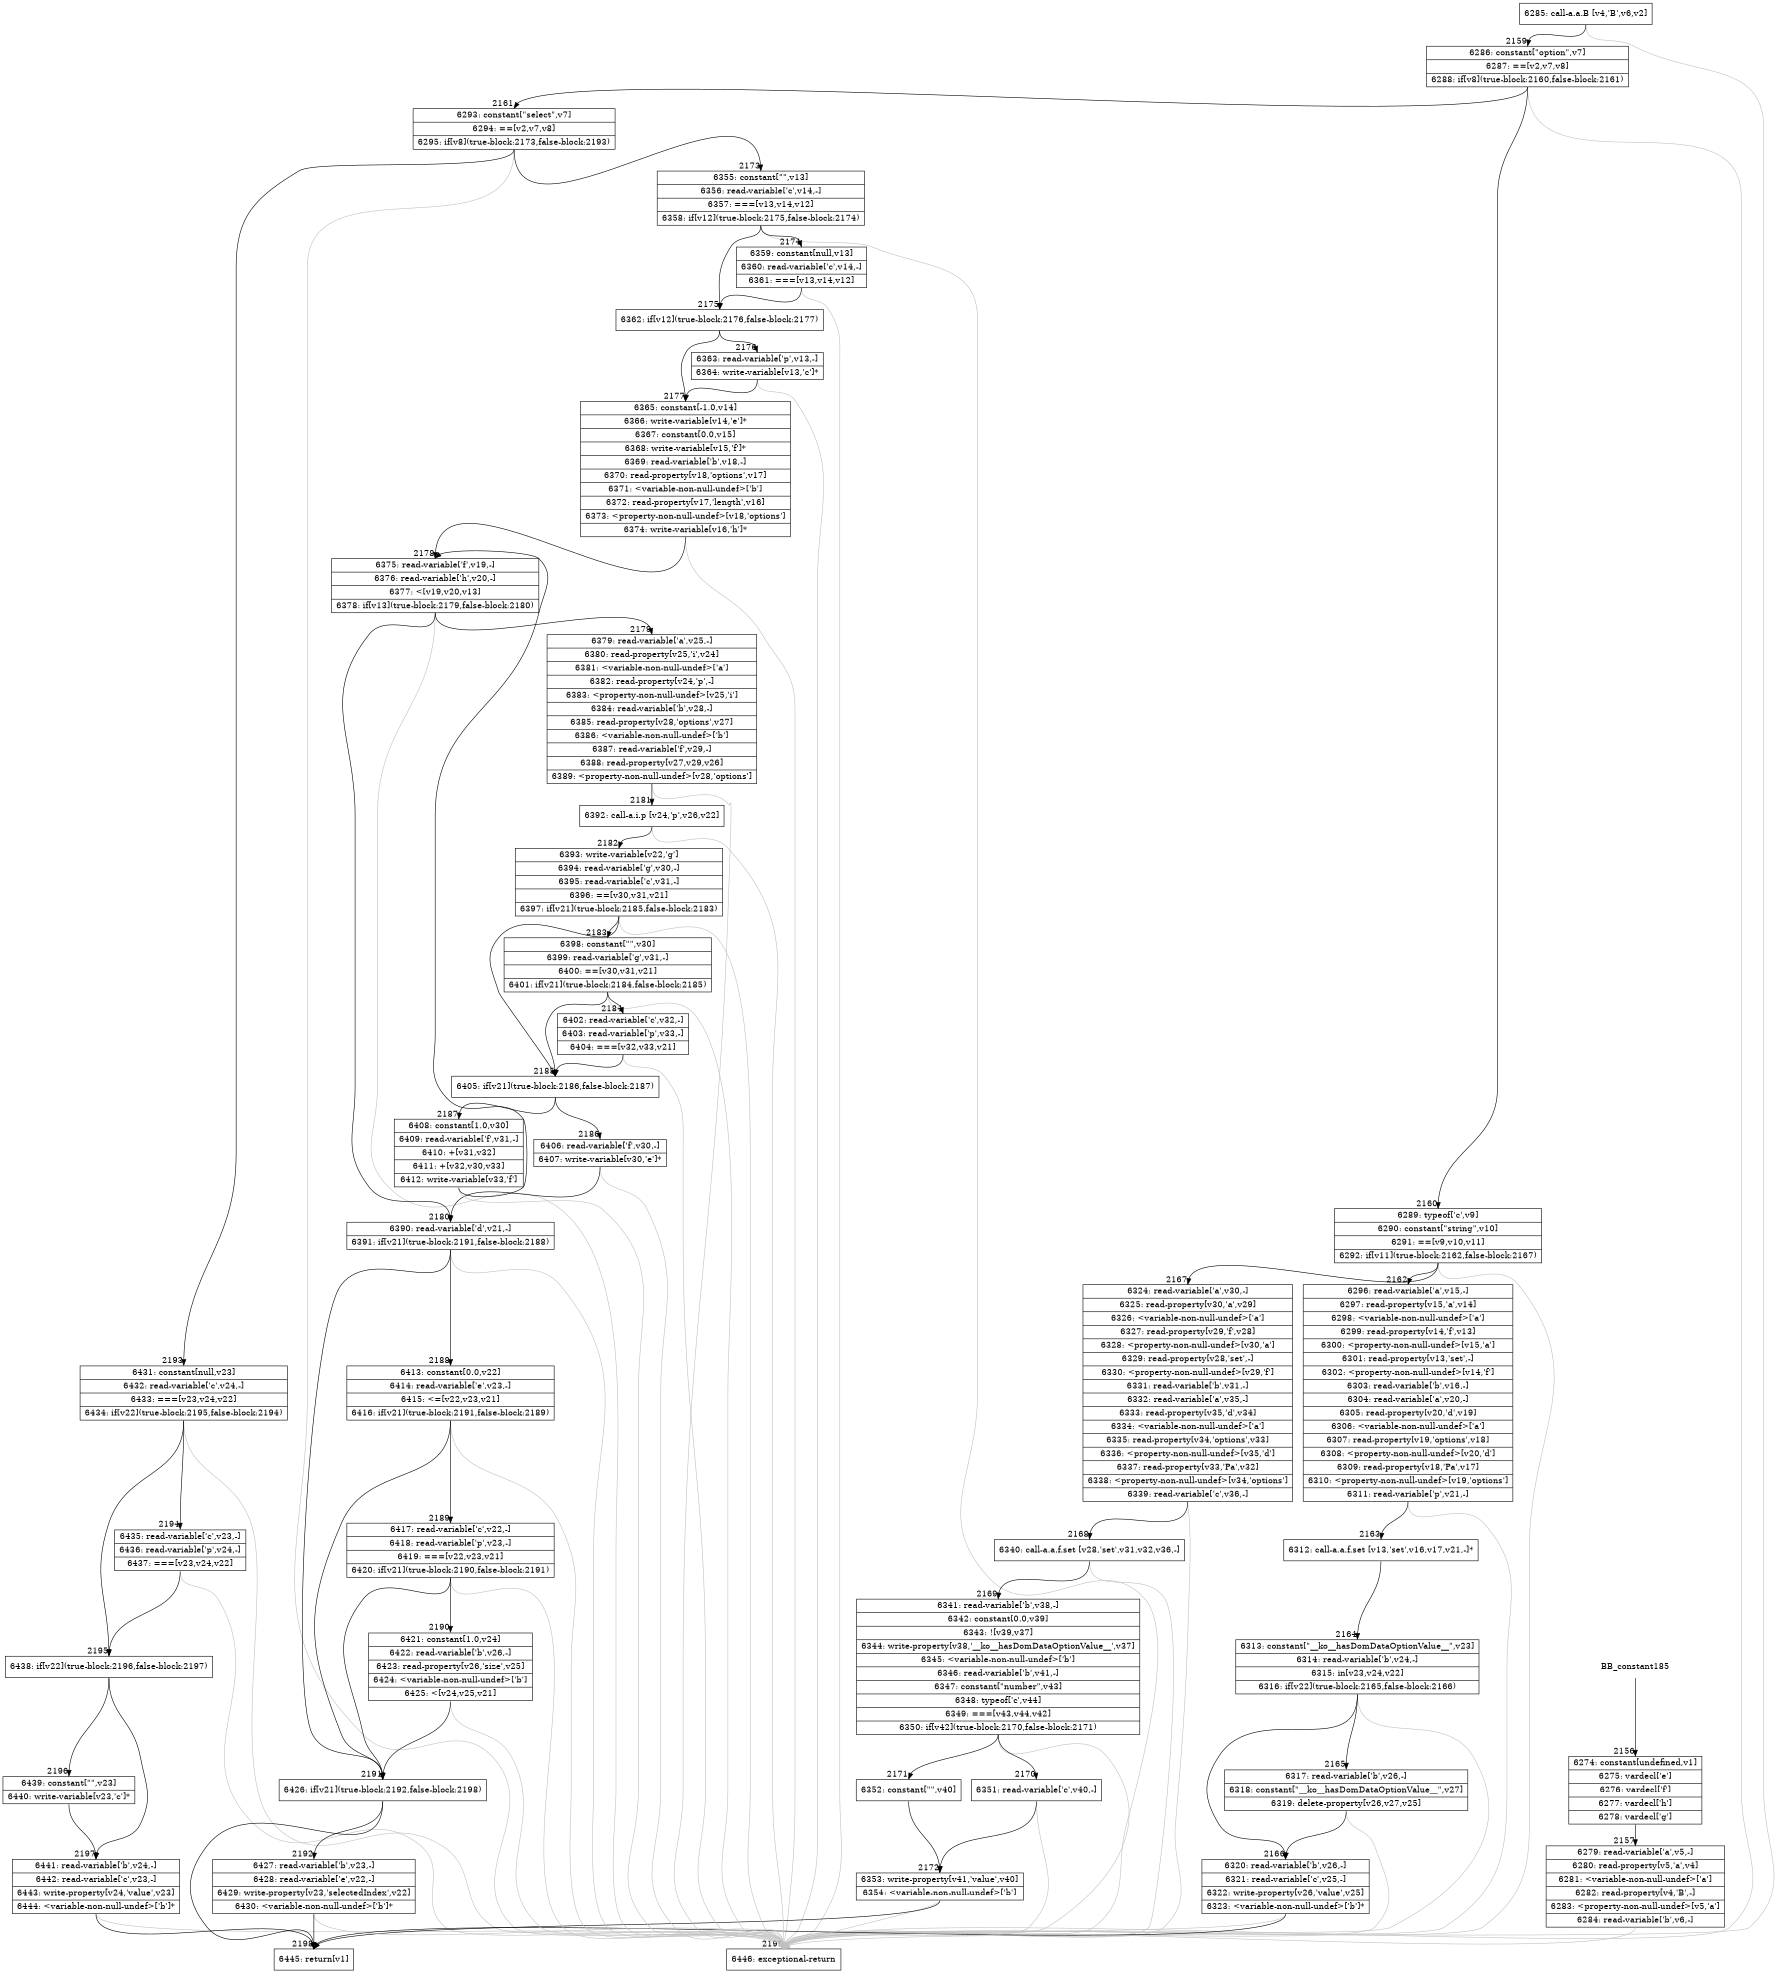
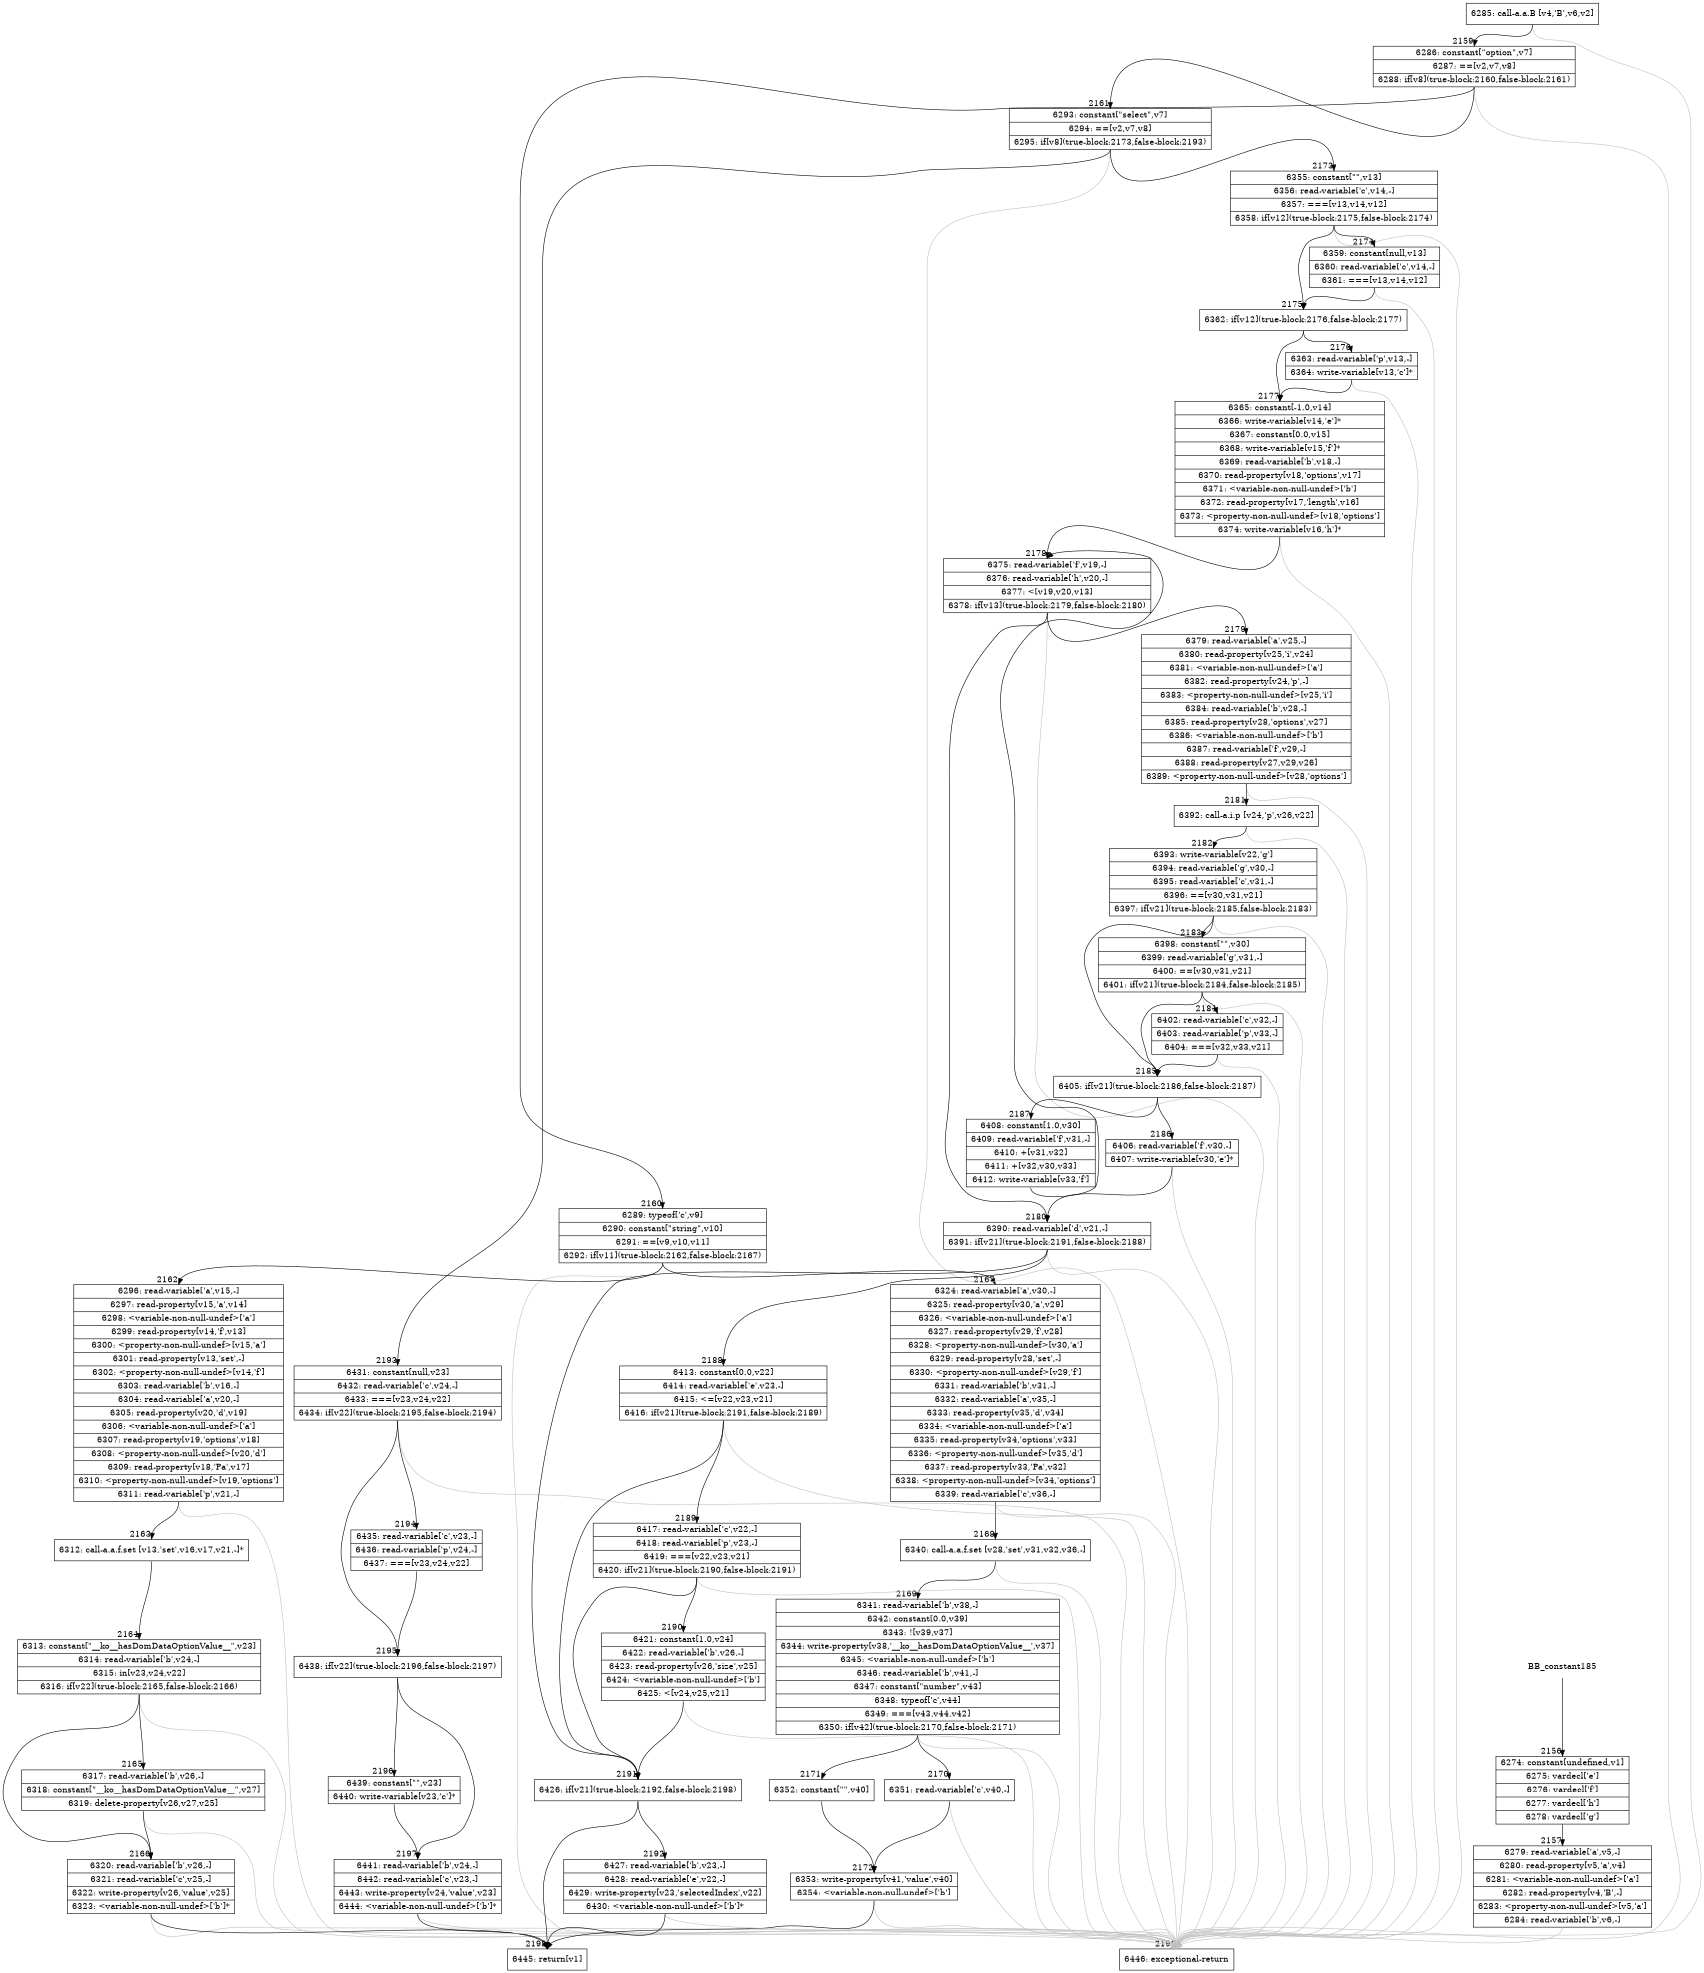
edge "6408: constant[1.0,v30]" -> "6446: exceptional-return": removed
edge "6435: read-variable['c',v23,-]" -> "6446: exceptional-return": removed
